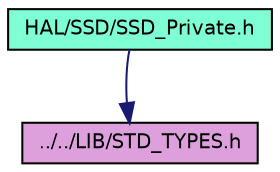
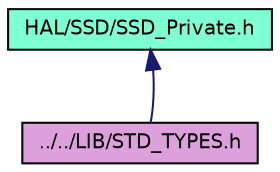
edge "HAL/SSD/SSD_Private.h" -> "../../LIB/STD_TYPES.h": reversed
